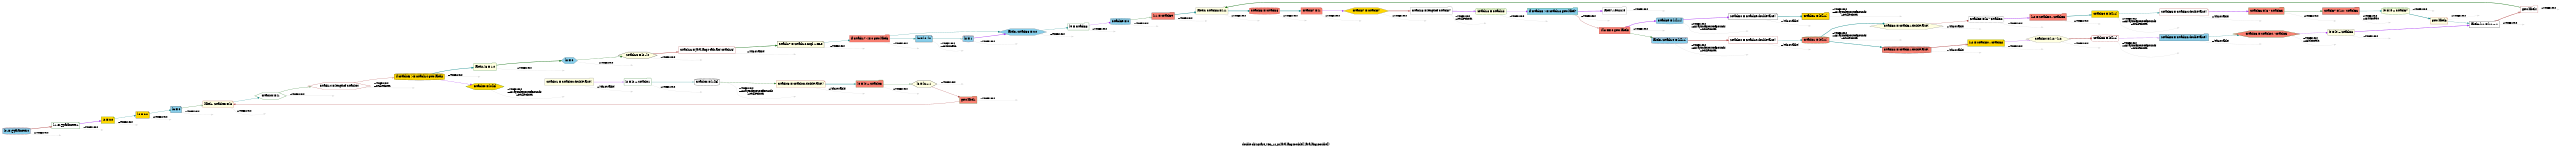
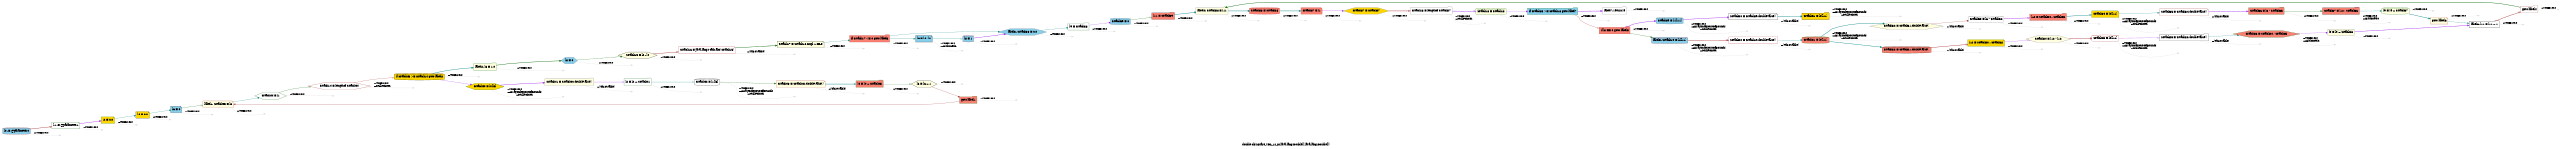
node "$stack25 = $stack23.doubleValue()": fillcolor skyblue -> white
edge "$stack40 = l0[l6]" -> "$stack41 = $stack40.doubleValue()": added
